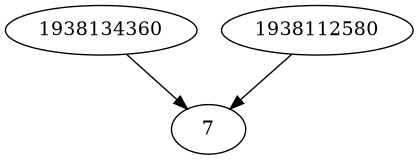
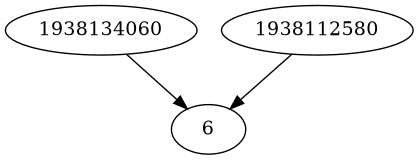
node "1938134360": label "1938134360" -> "1938134060"
node "7": label "7" -> "6"
